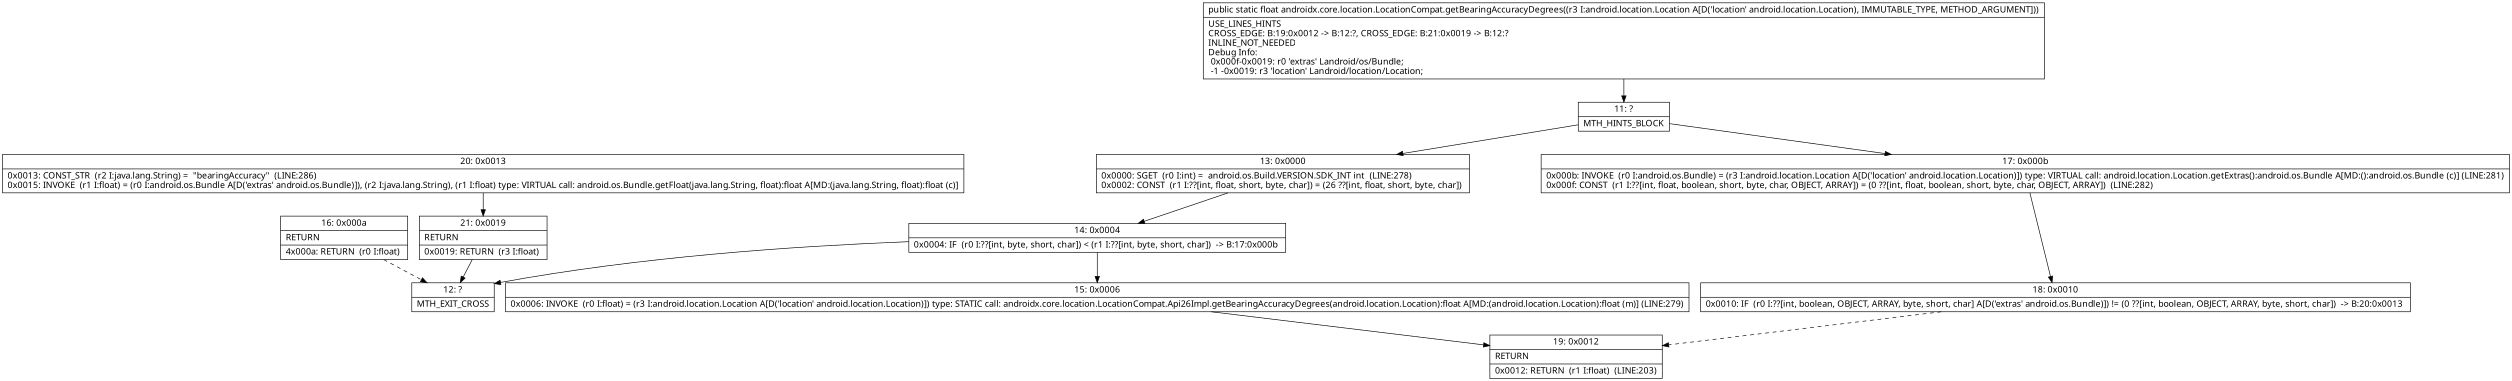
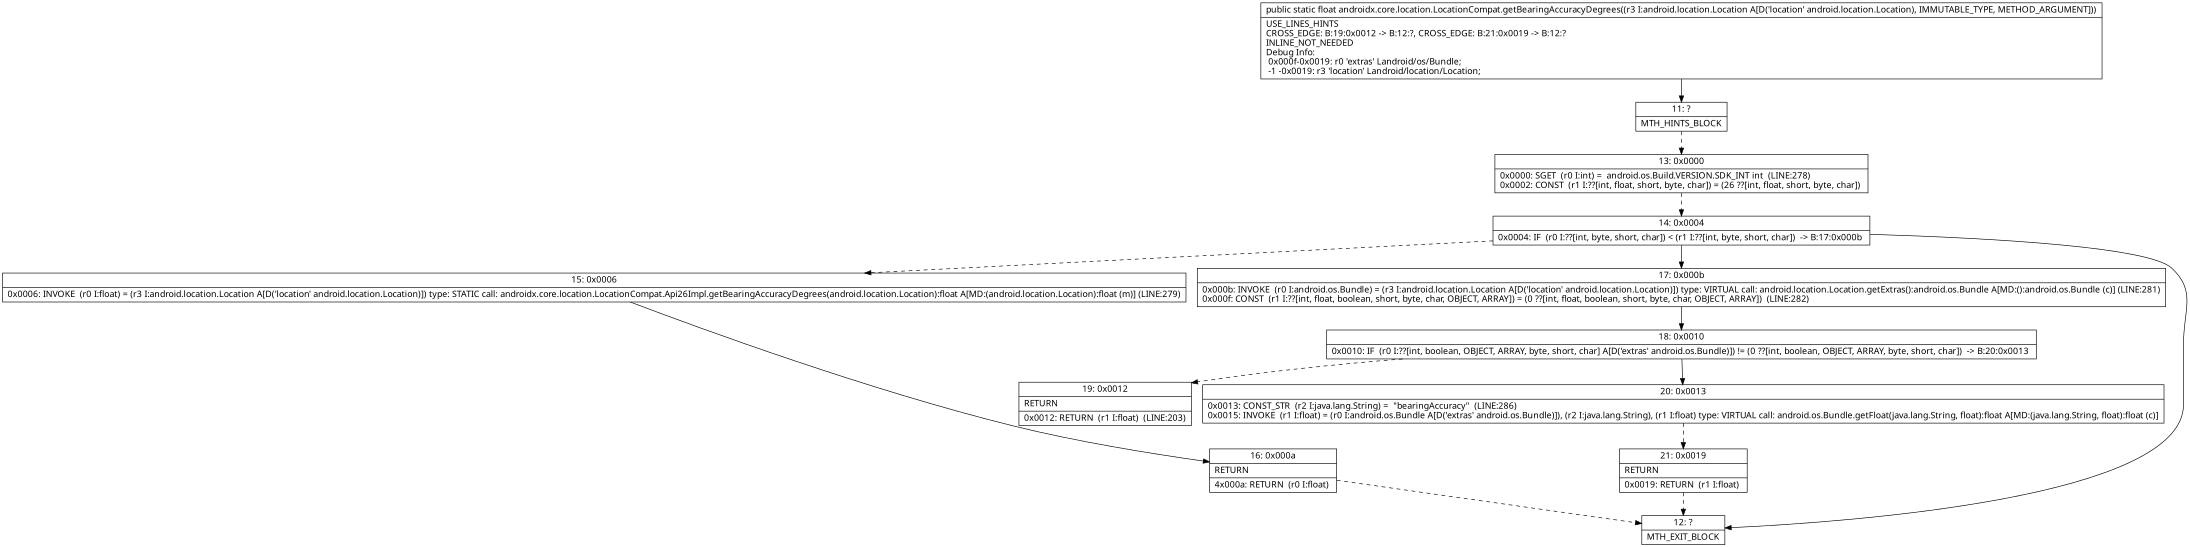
edge "11: ?" -> "13: 0x0000": style solid -> dashed
edge "11: ?" -> "17: 0x000b": now "14: 0x0004" -> "17: 0x000b"
edge "20: 0x0013" -> "21: 0x0019": style solid -> dashed
edge "13: 0x0000" -> "14: 0x0004": style solid -> dashed
node "21: 0x0019": text "0x0019: RETURN  (r3 I:float)" -> "0x0019: RETURN  (r1 I:float)"
edge "14: 0x0004" -> "15: 0x0006": style solid -> dashed
edge "21: 0x0019" -> "12: ?": style solid -> dashed
node "12: ?": text "MTH_EXIT_CROSS" -> "MTH_EXIT_BLOCK"
edge "15: 0x0006" -> "19: 0x0012": now "15: 0x0006" -> "16: 0x000a"
edge "18: 0x0010" -> "20: 0x0013": added
